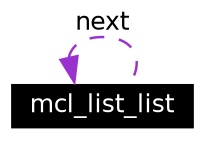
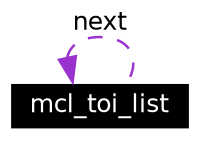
node "mcl_list_list": label "mcl_list_list" -> "mcl_toi_list"
